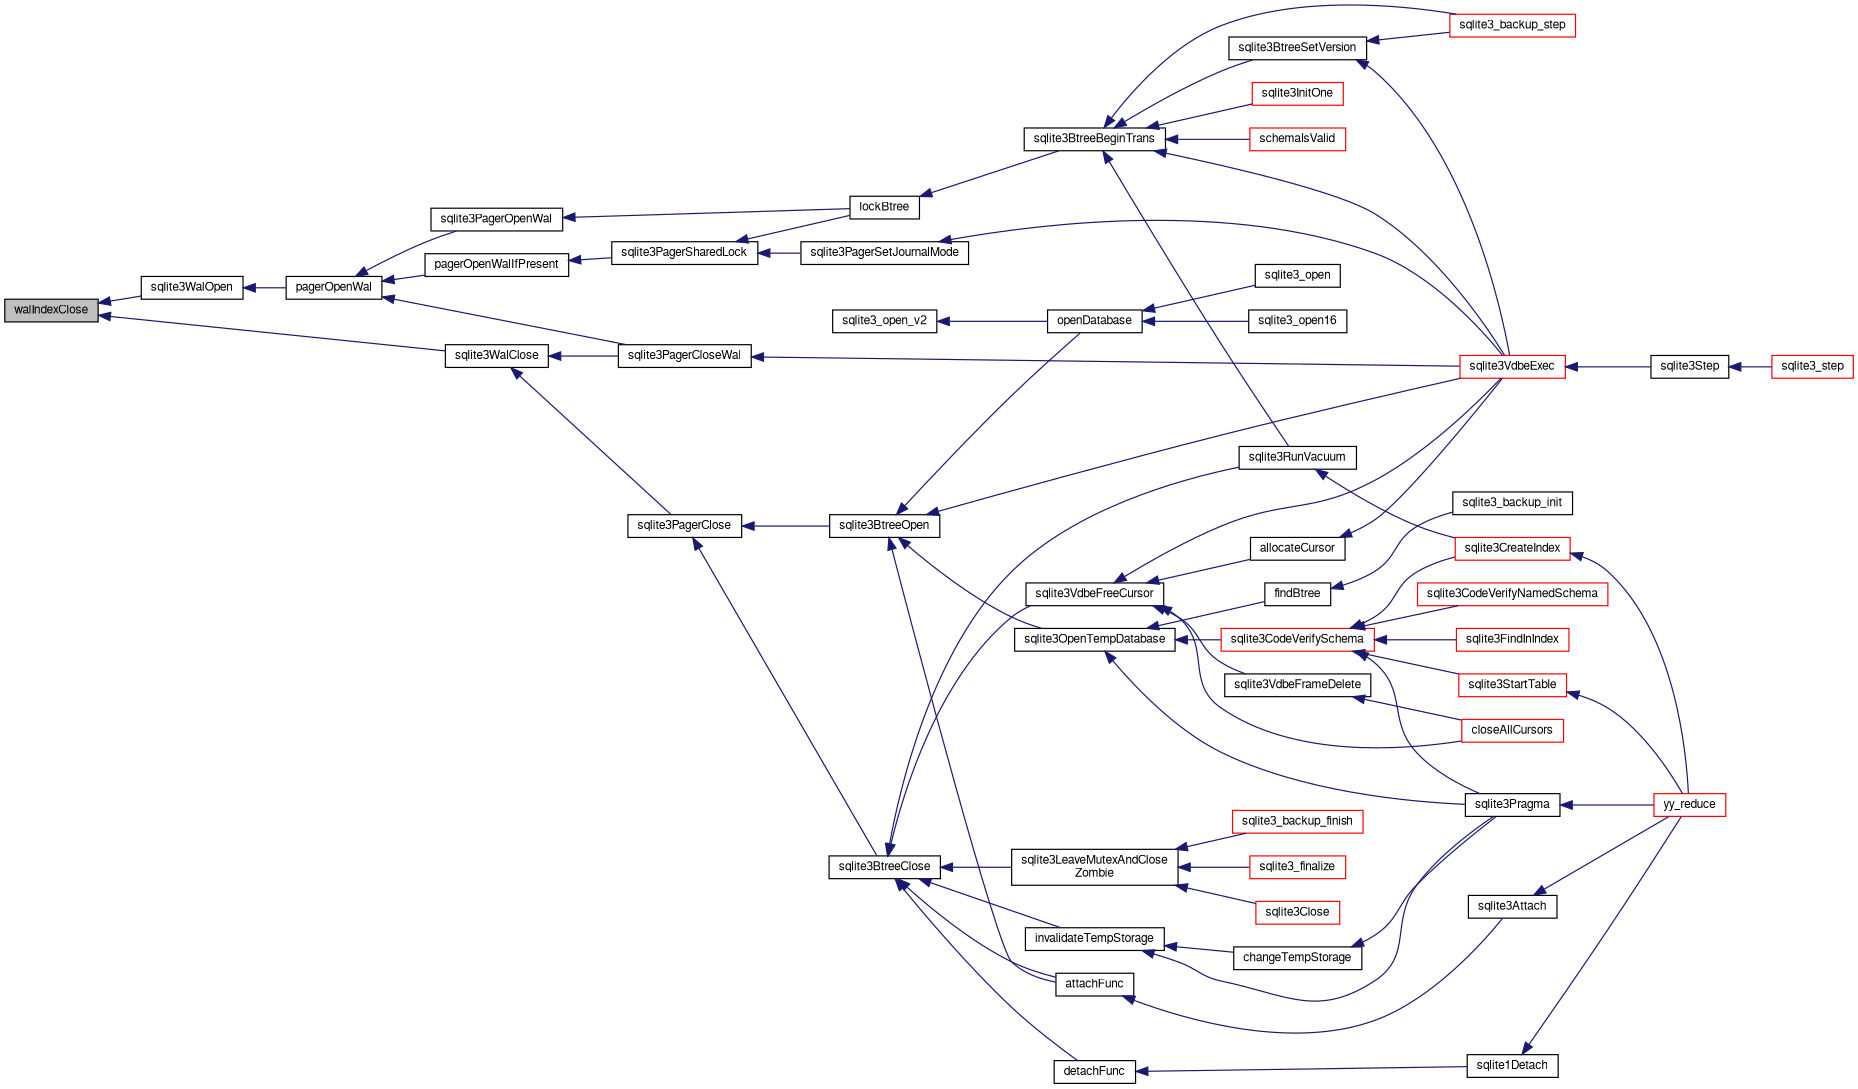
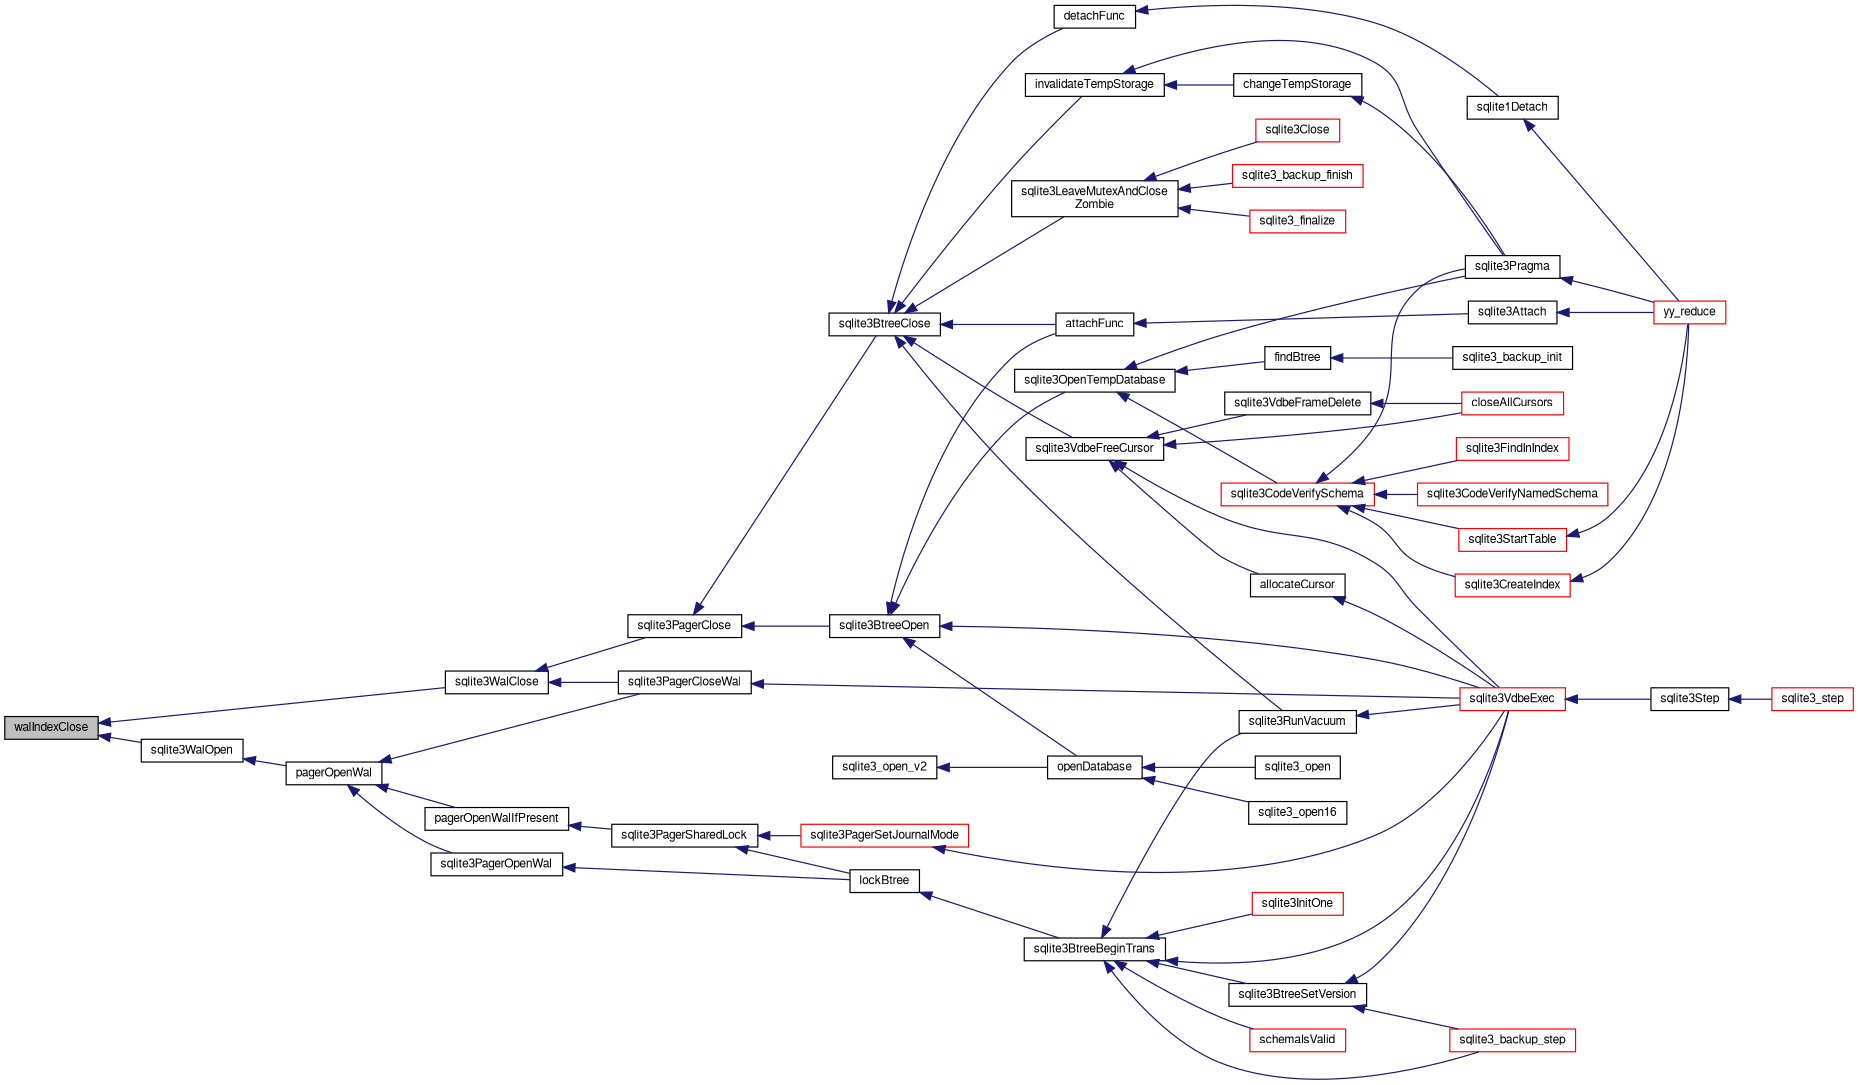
node "sqlite3PagerSetJournalMode": color black -> red
edge "sqlite3CreateIndex" -> "sqlite3RunVacuum": now "sqlite3VdbeExec" -> "sqlite3RunVacuum"
